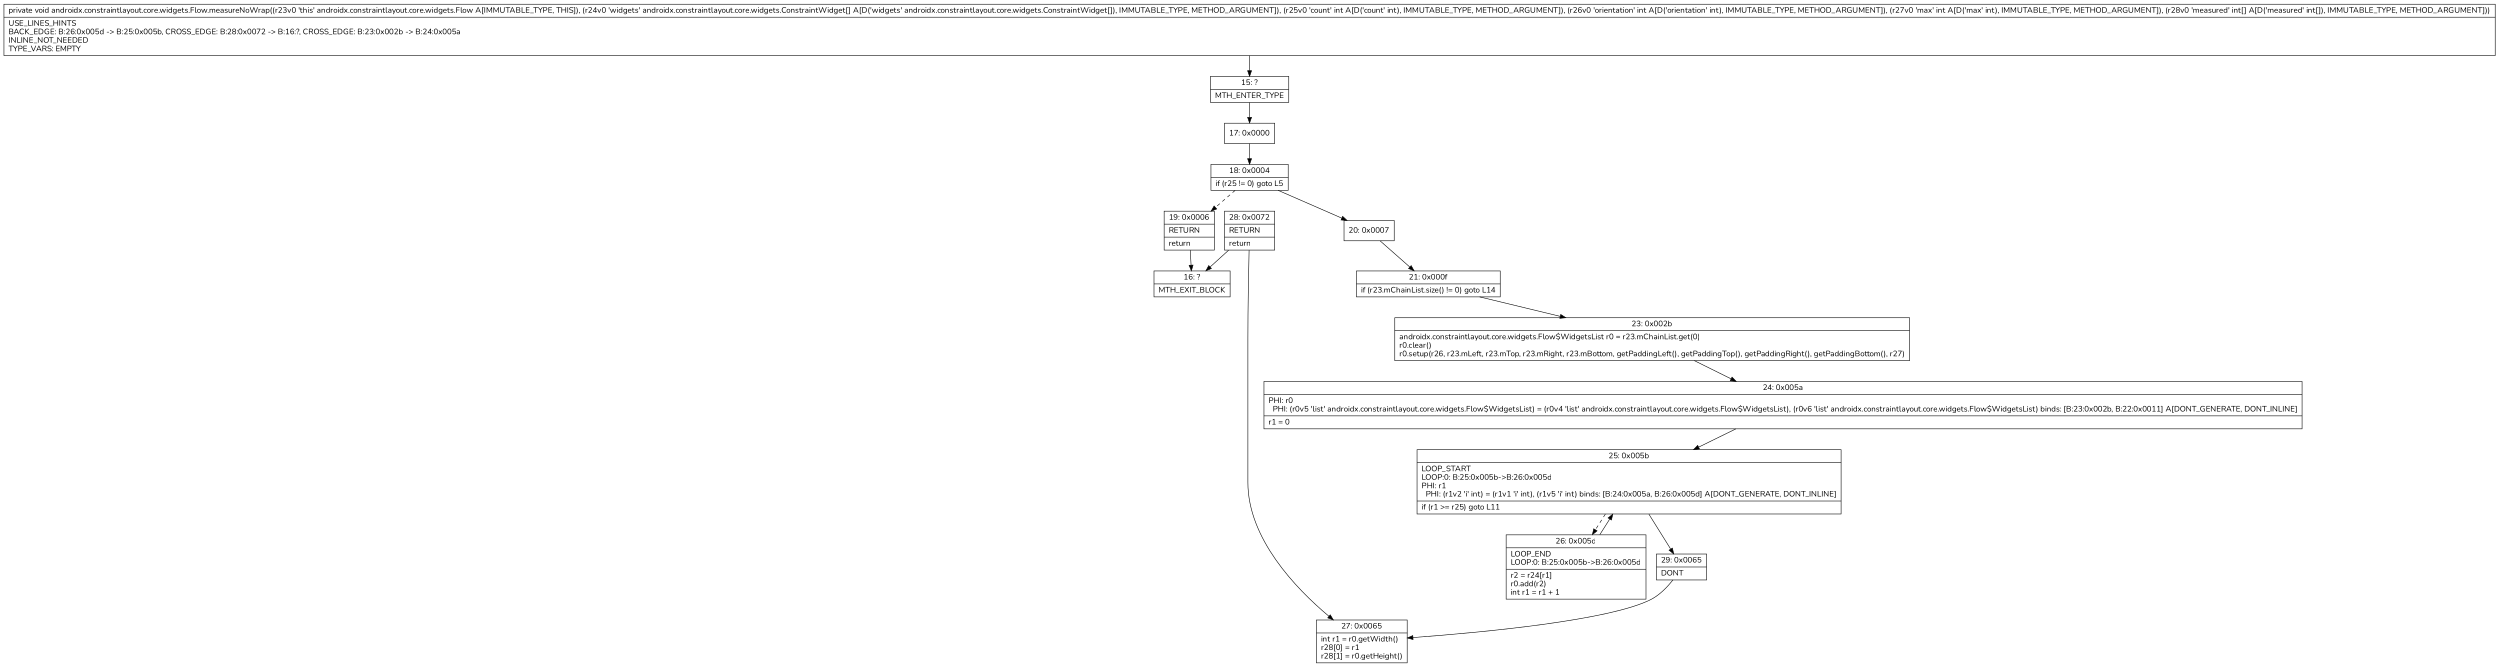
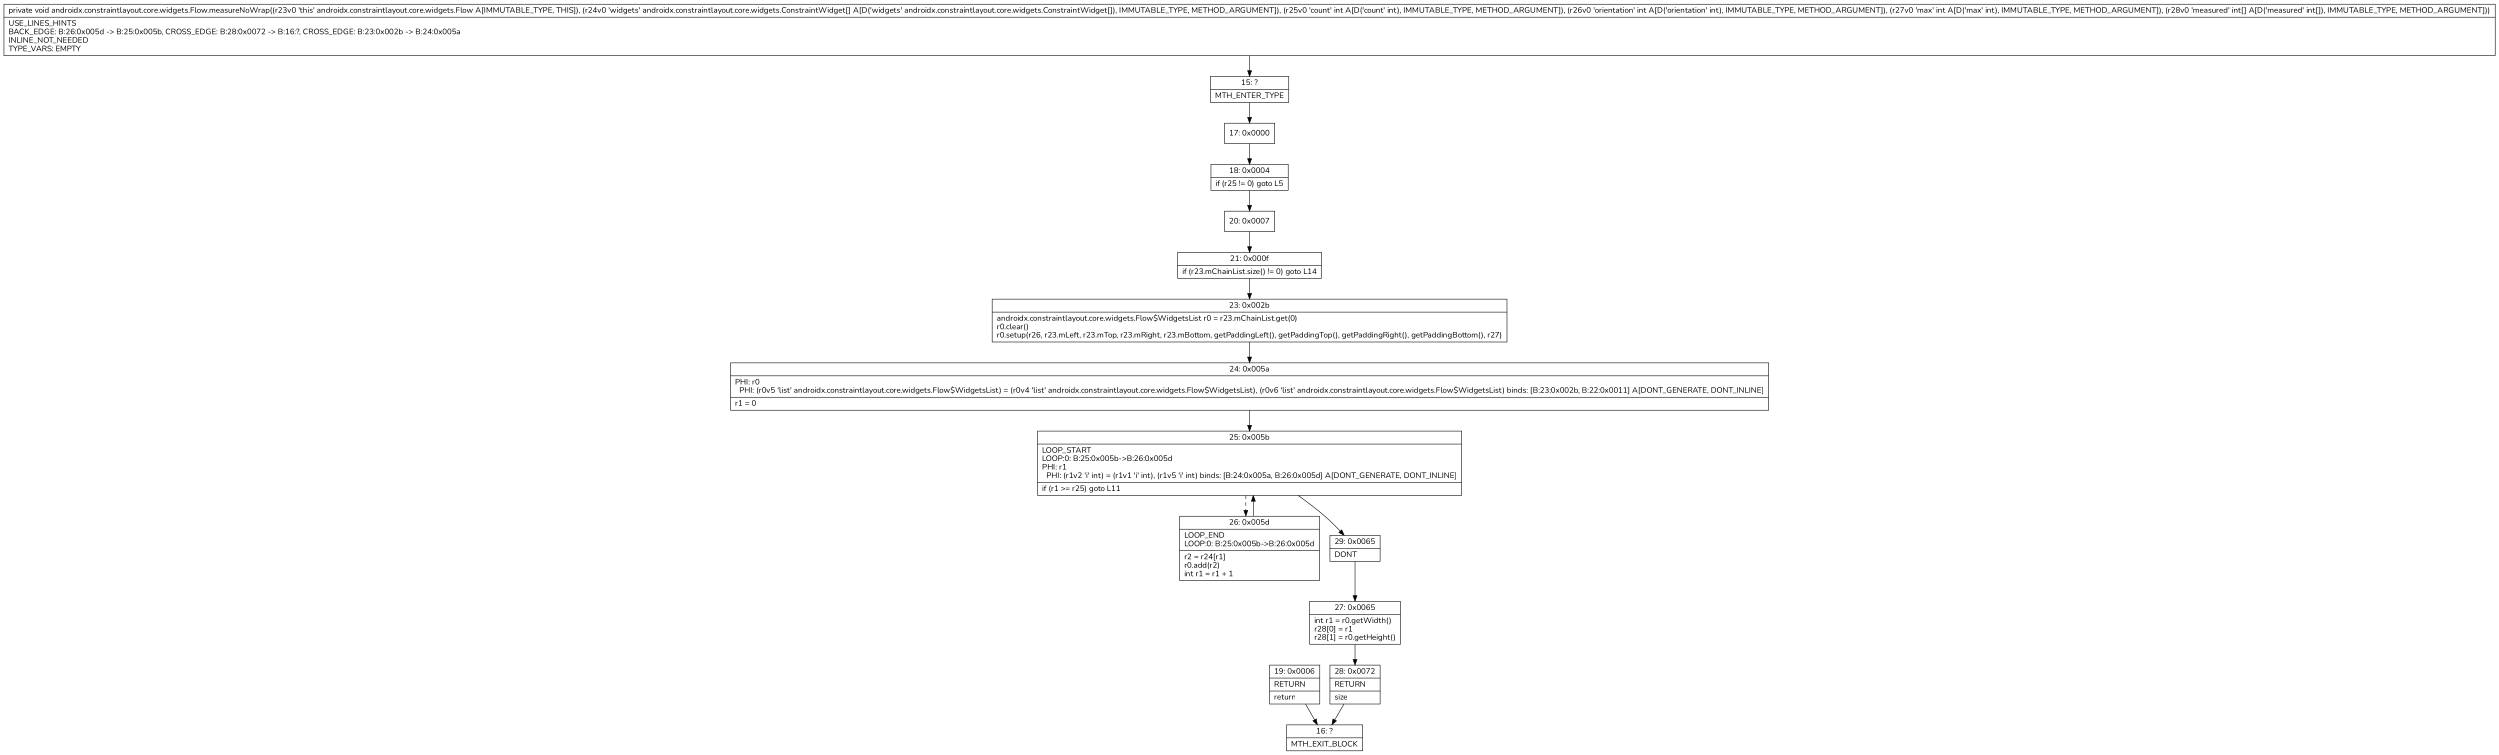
edge "18: 0x0004" -> "19: 0x0006": removed
node "28: 0x0072": text "return" -> "size"
edge "28: 0x0072" -> "27: 0x0065": reversed
